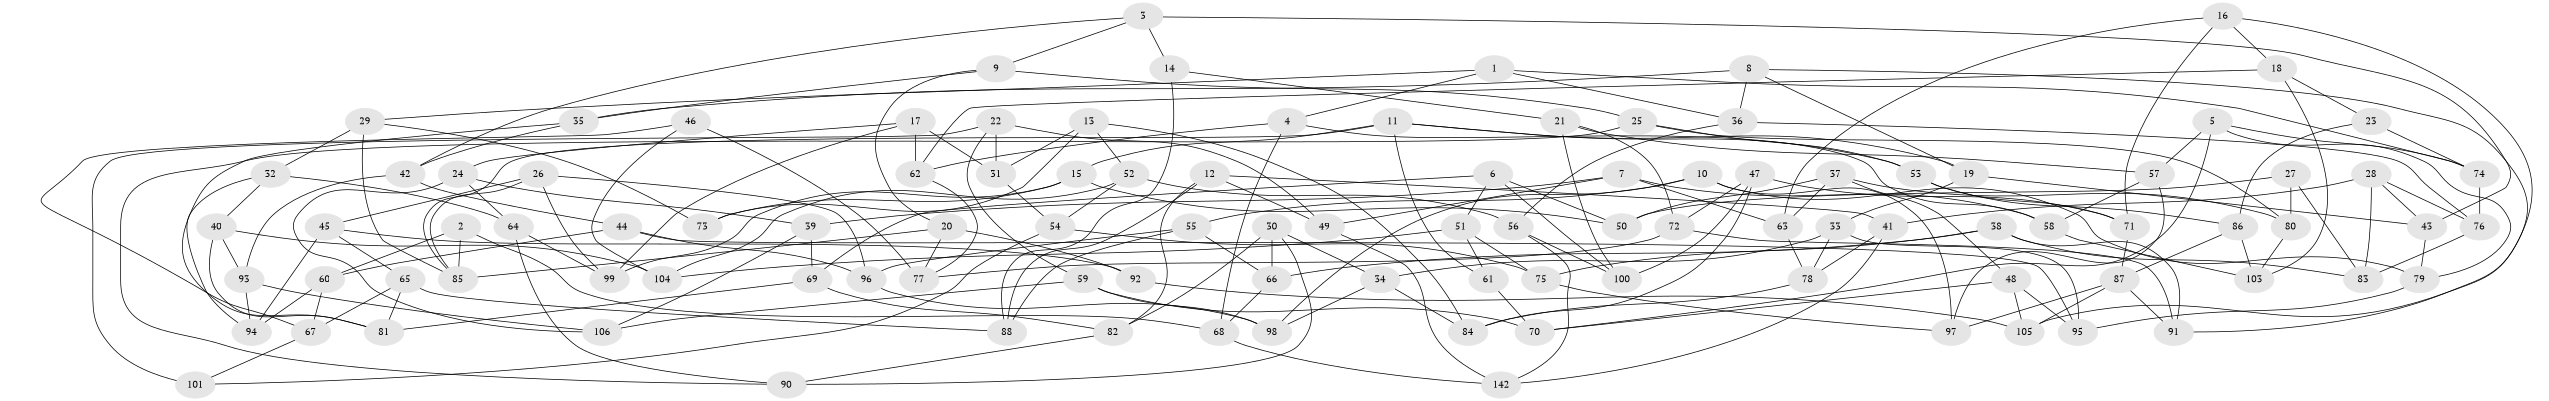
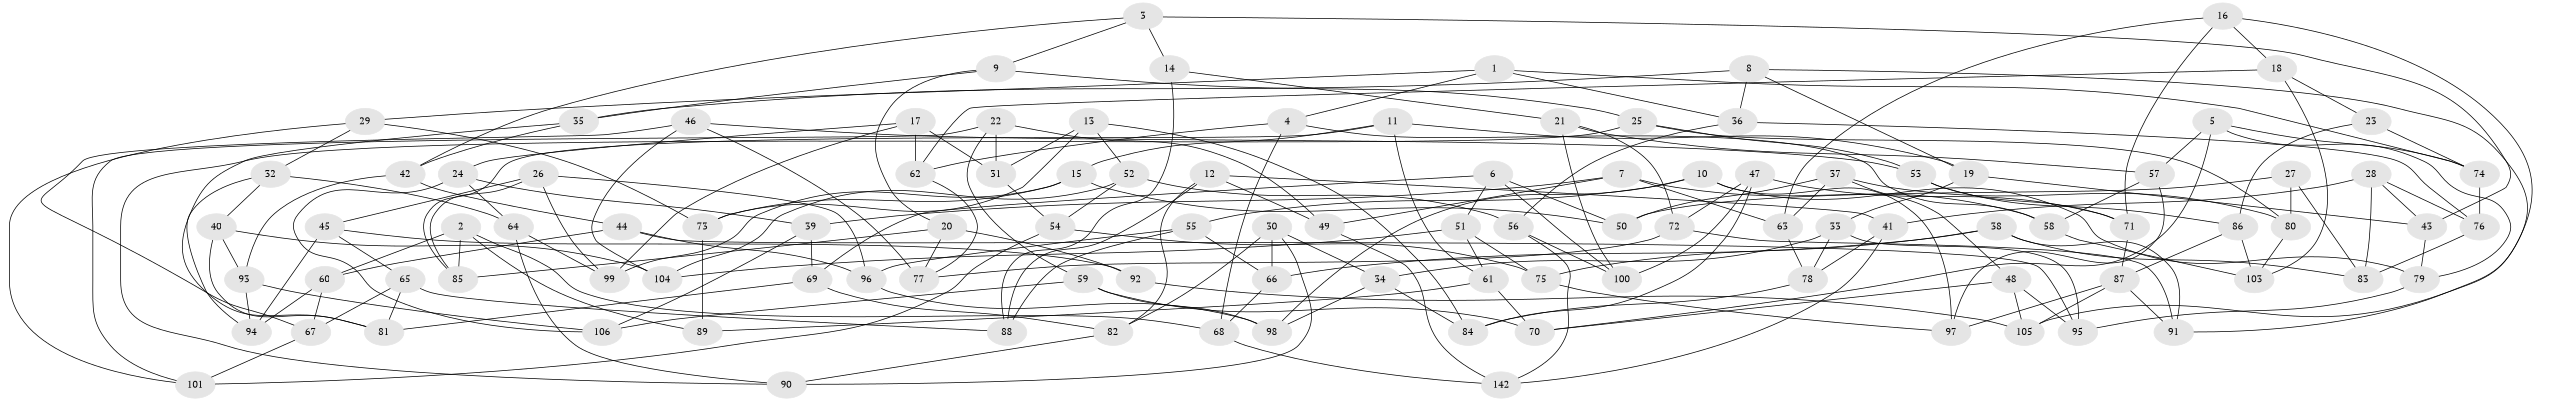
edge "11" -- "53": now "46" -- "53"
edge "29" -- "85": now "29" -- "101"
node "89": added
